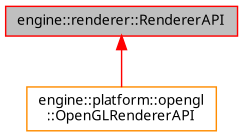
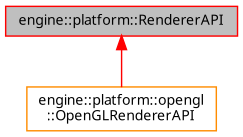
node "engine::renderer::RendererAPI": label "engine::renderer::RendererAPI" -> "engine::platform::RendererAPI"
